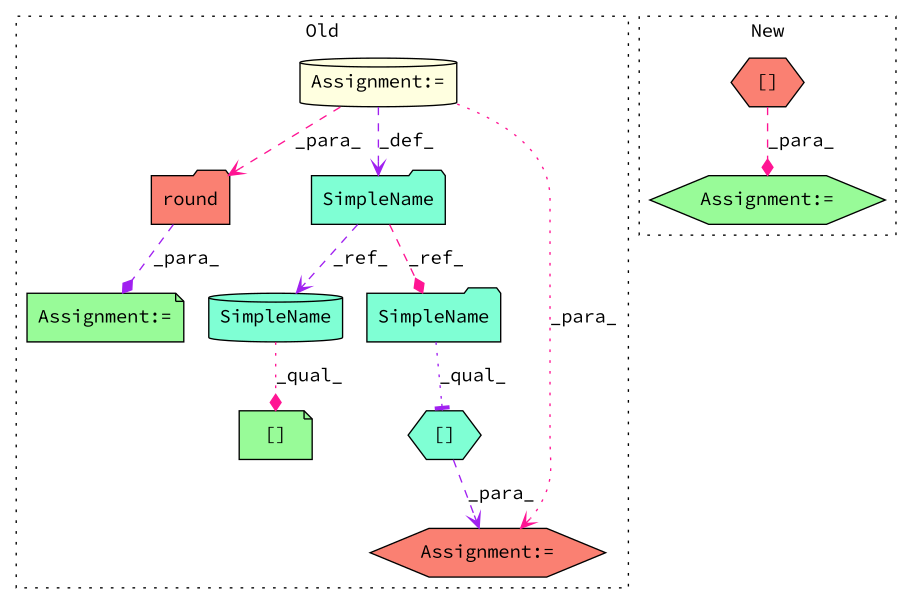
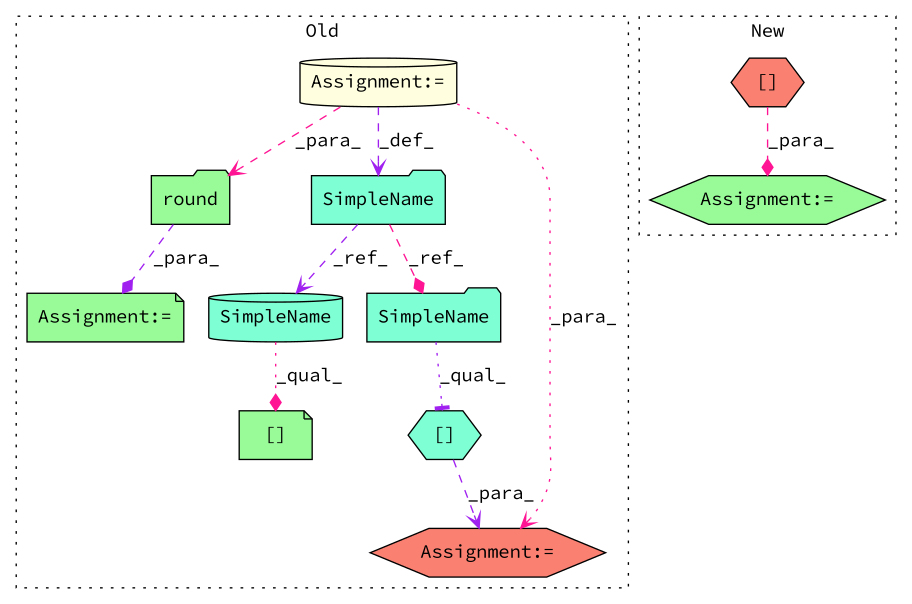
node "round": fillcolor salmon -> palegreen
